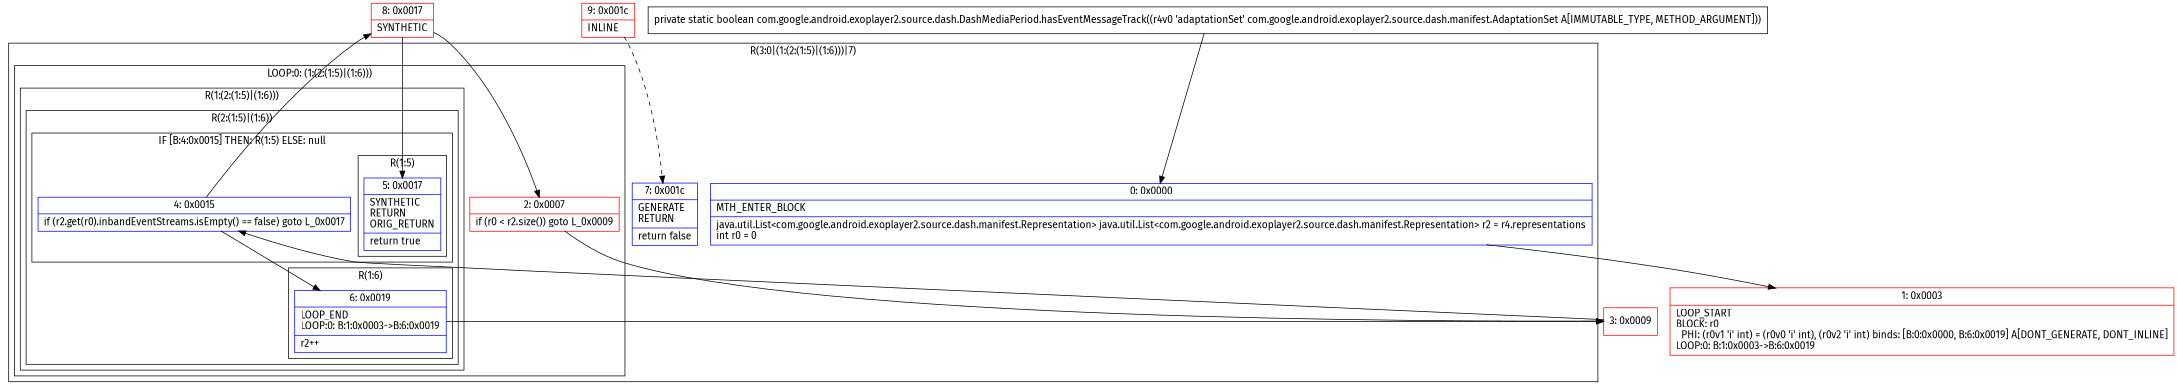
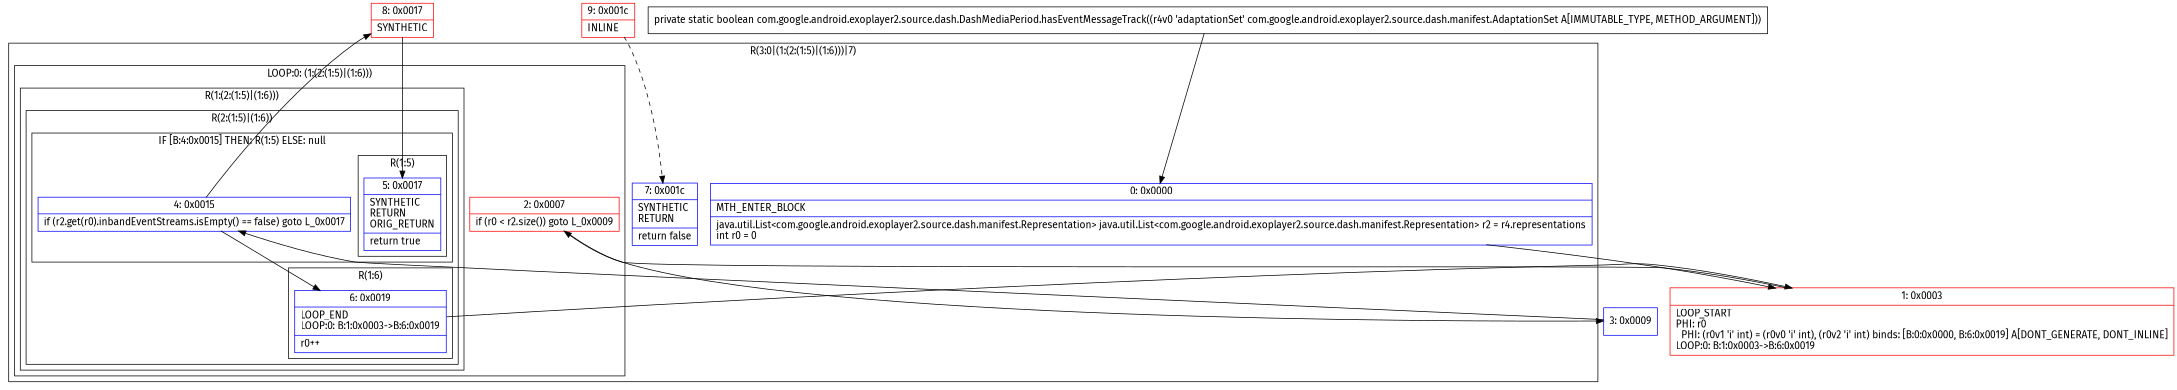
edge "8: 0x0017" -> "2: 0x0007": now "1: 0x0003" -> "2: 0x0007"
node "7: 0x001c": text "GENERATE" -> "SYNTHETIC"
edge "6: 0x0019" -> "3: 0x0009": now "6: 0x0019" -> "1: 0x0003"
node "3: 0x0009": color red -> blue
node "1: 0x0003": text "BLOCK: r0" -> "PHI: r0"
node "6: 0x0019": text "r2++" -> "r0++"
